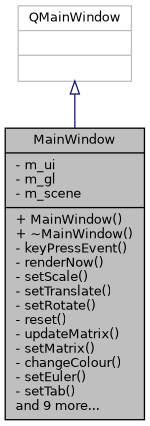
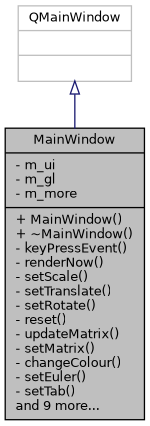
node "MainWindow": text "- m_scene" -> "- m_more"
